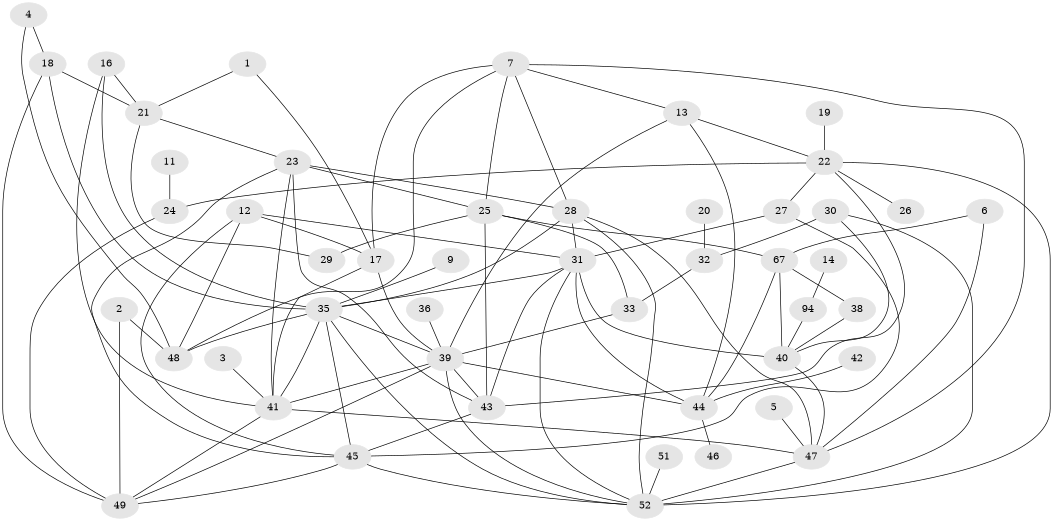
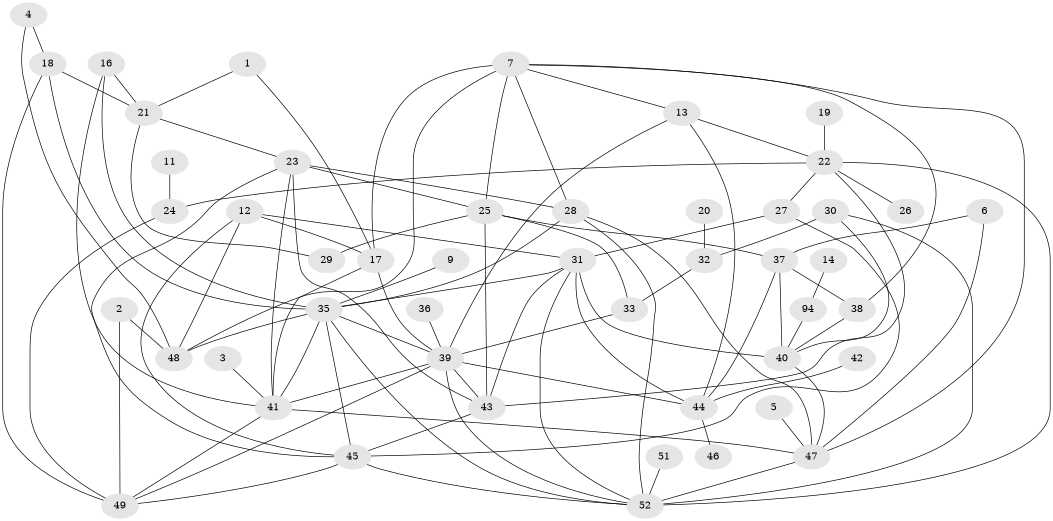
edge "7" -- "38": added
edge "28" -- "31": removed
node "67": label "67" -> "37"
